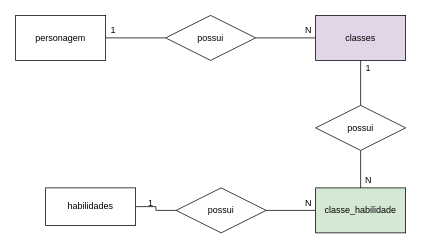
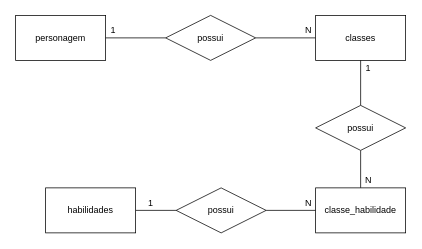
node "classes": fillcolor #e1d5e7 -> #ffffff
node "habilidades": size 90x38 -> 90x45
node "classe_habilidade": fillcolor #d5e8d4 -> #ffffff
